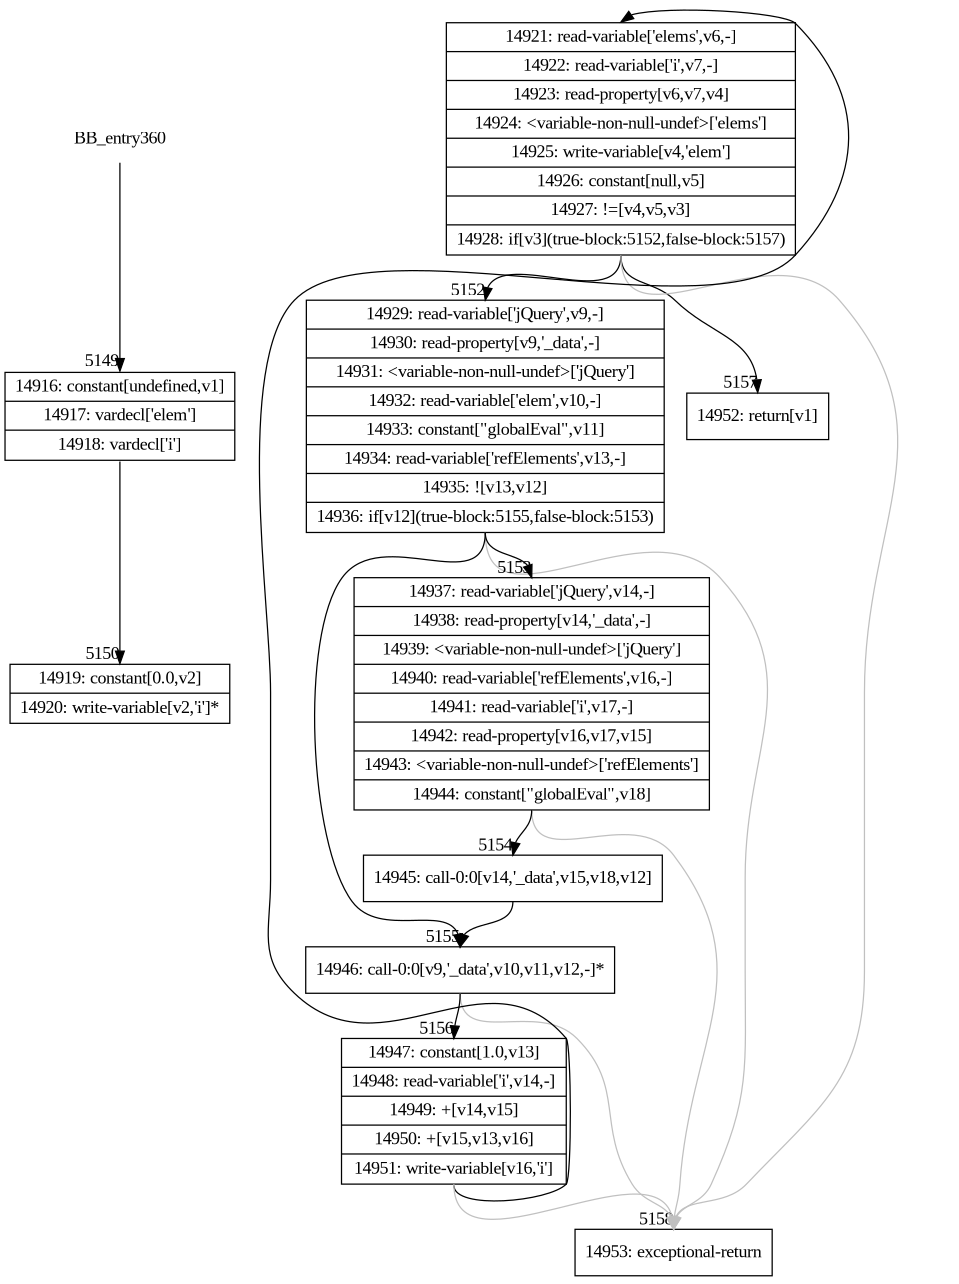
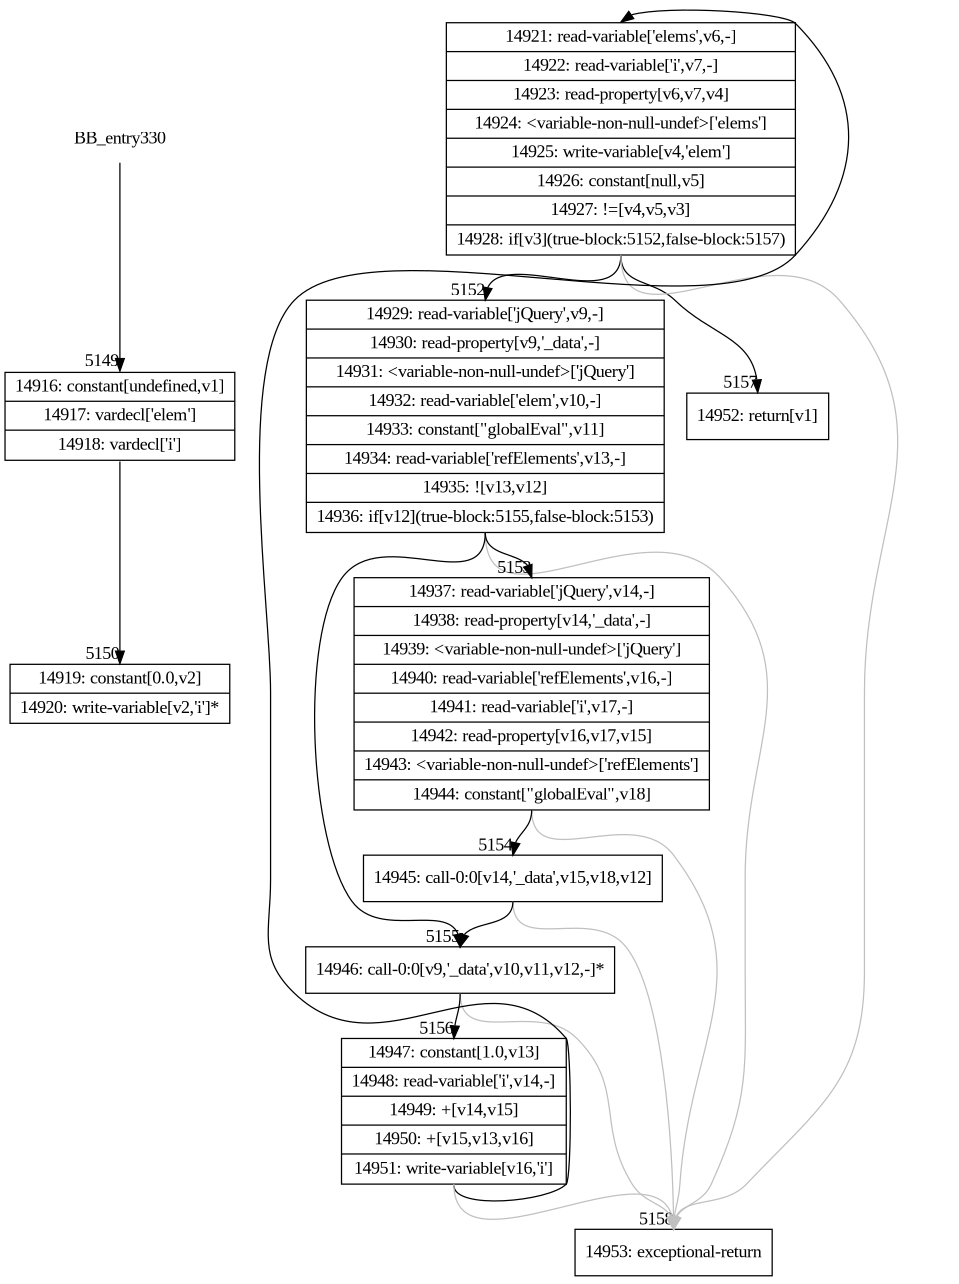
node "BB_entry360": label "BB_entry360" -> "BB_entry330"
edge "14945: call-0:0[v14,'_data',v15,v18,v12]" -> "14953: exceptional-return": added
